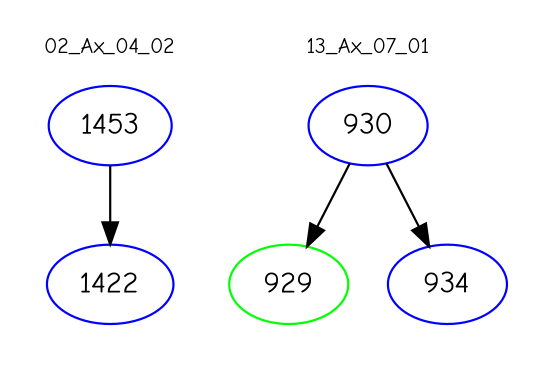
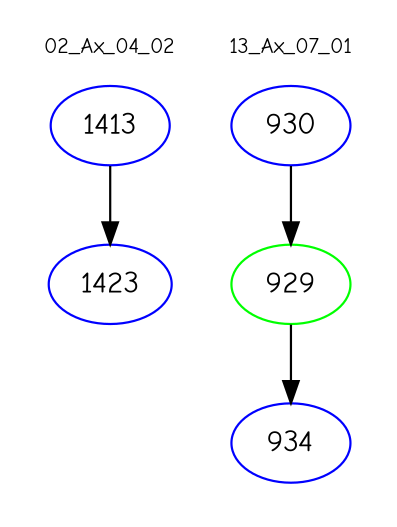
node "1453": label "1453" -> "1413"
edge "930" -> "934": now "929" -> "934"
node "1422": label "1422" -> "1423"
